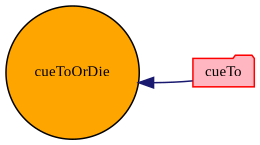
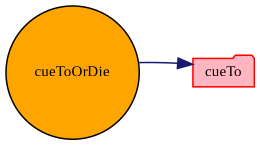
edge "cueTo" -> "cueToOrDie": reversed
